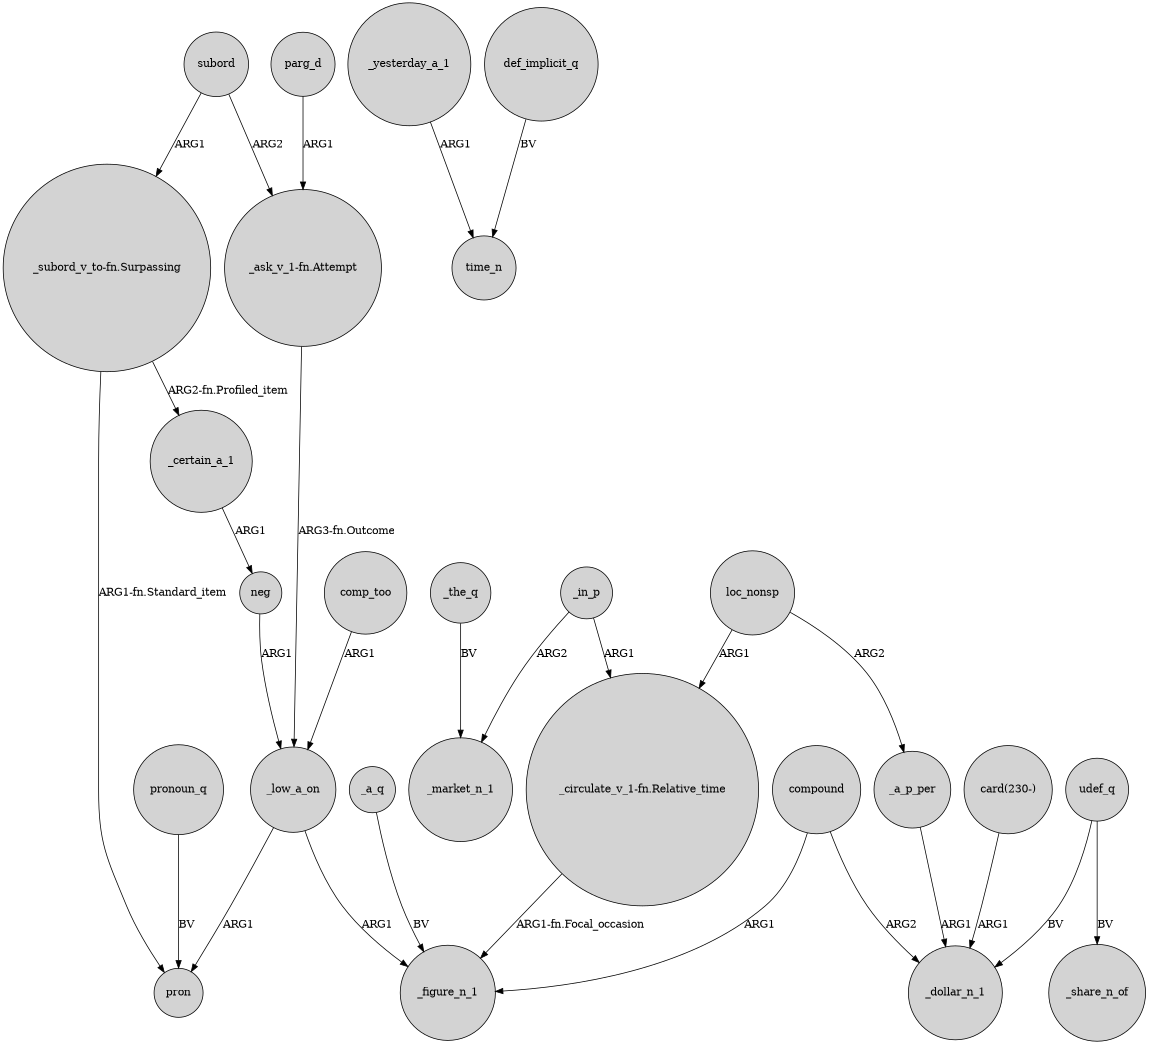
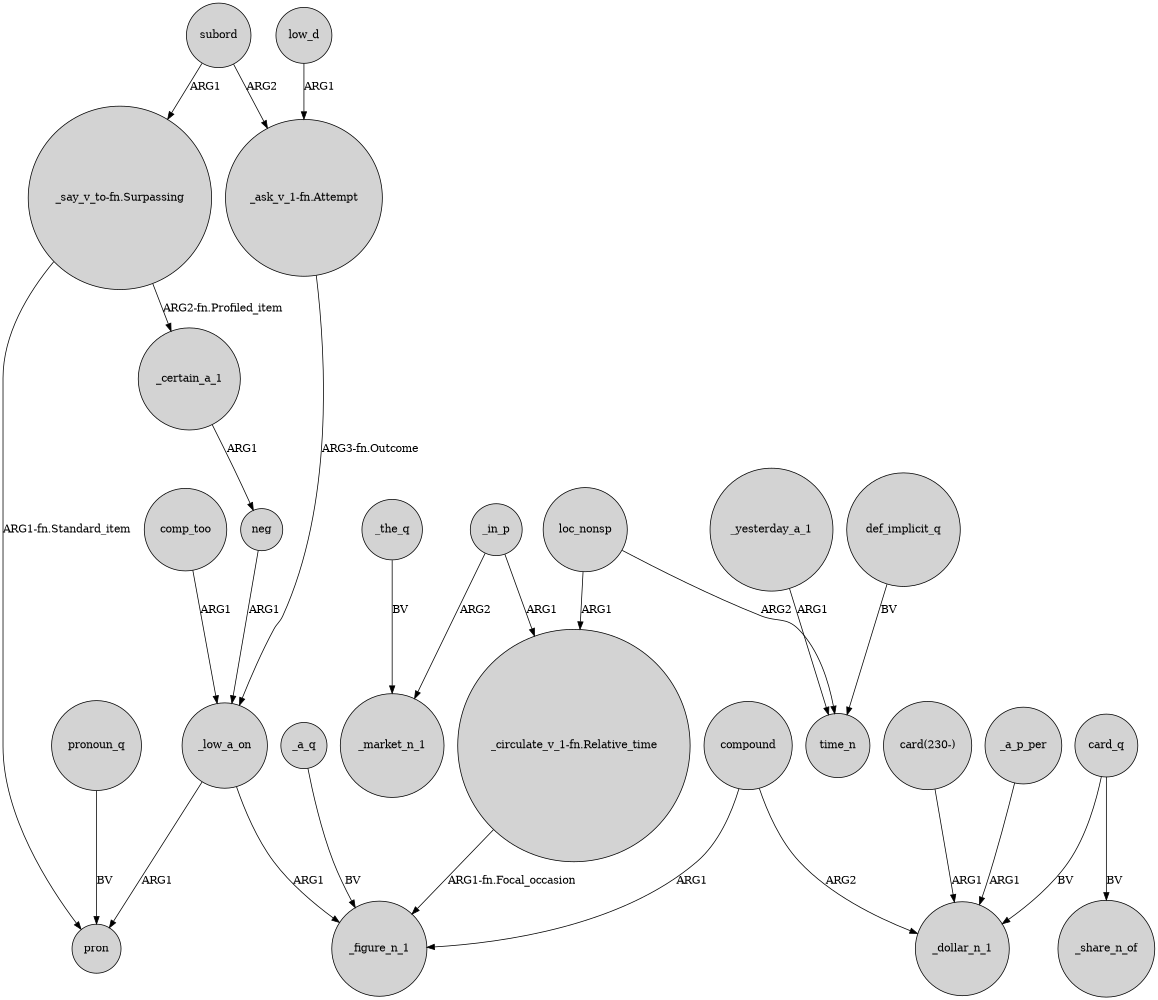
node "parg_d": label "parg_d" -> "low_d"
node "_subord_v_to-fn.Surpassing": label "_subord_v_to-fn.Surpassing" -> "_say_v_to-fn.Surpassing"
edge "loc_nonsp" -> "_a_p_per": now "loc_nonsp" -> "time_n"
node "udef_q": label "udef_q" -> "card_q"
